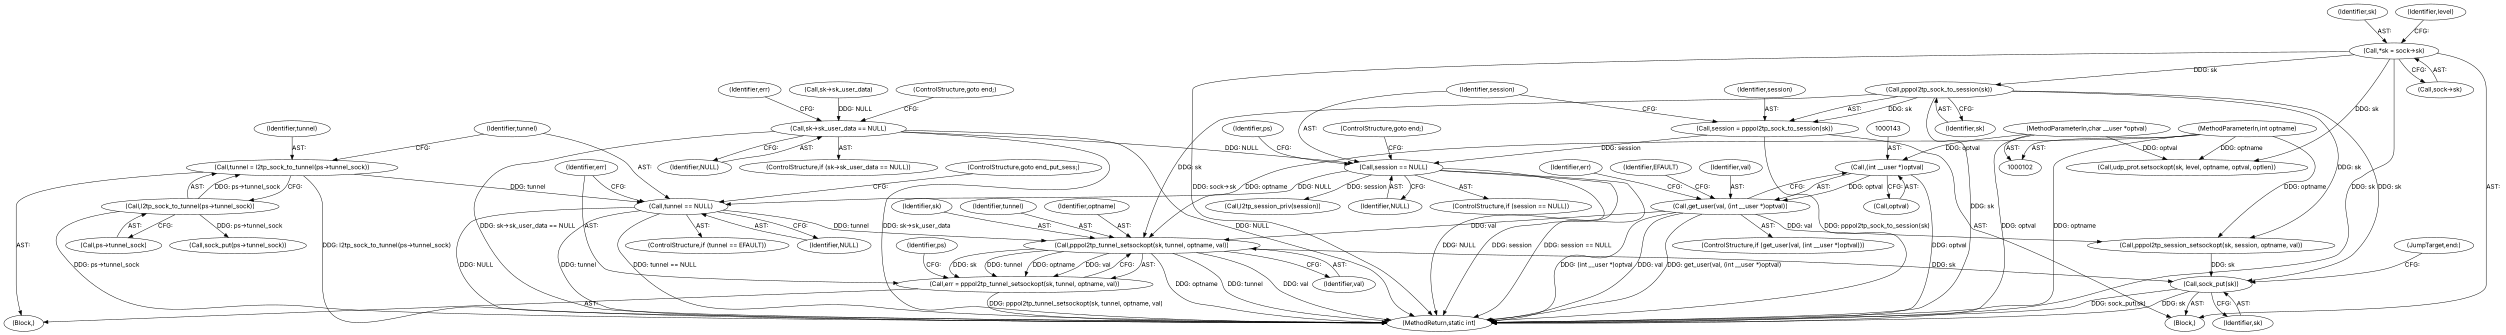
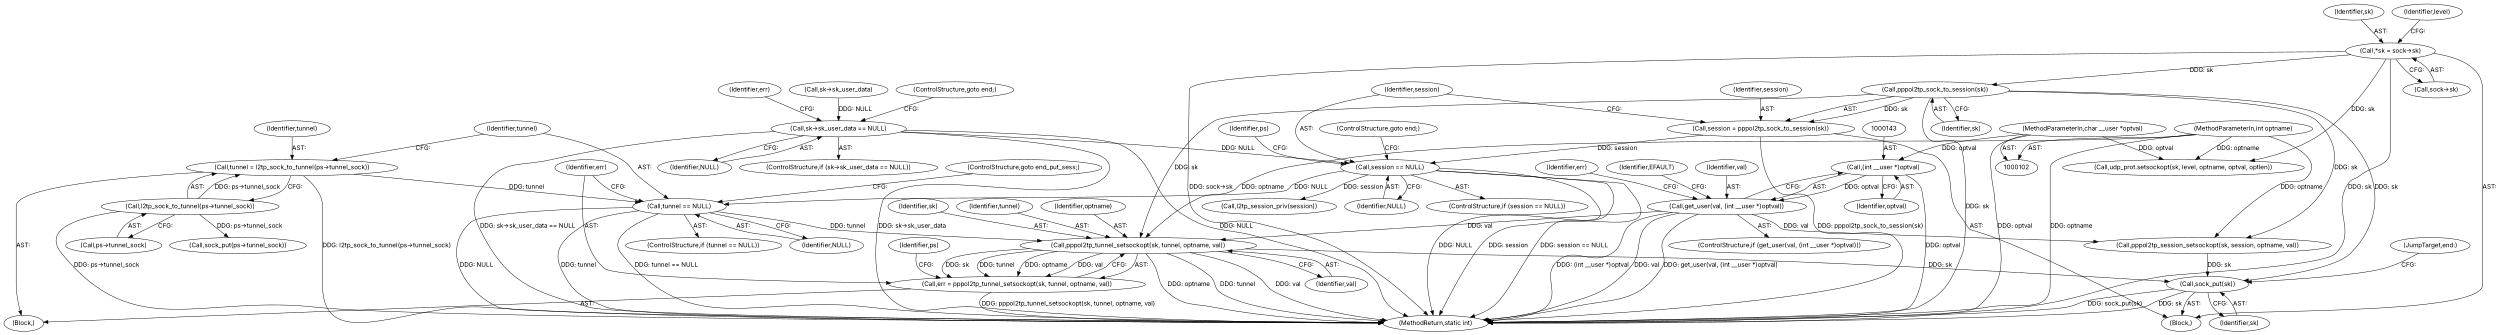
node "(Call,optval)": label "(Call,optval)" -> "(Identifier,optval)"
node "(ControlStructure,if (tunnel == EFAULT))": label "(ControlStructure,if (tunnel == EFAULT))" -> "(ControlStructure,if (tunnel == NULL))"
